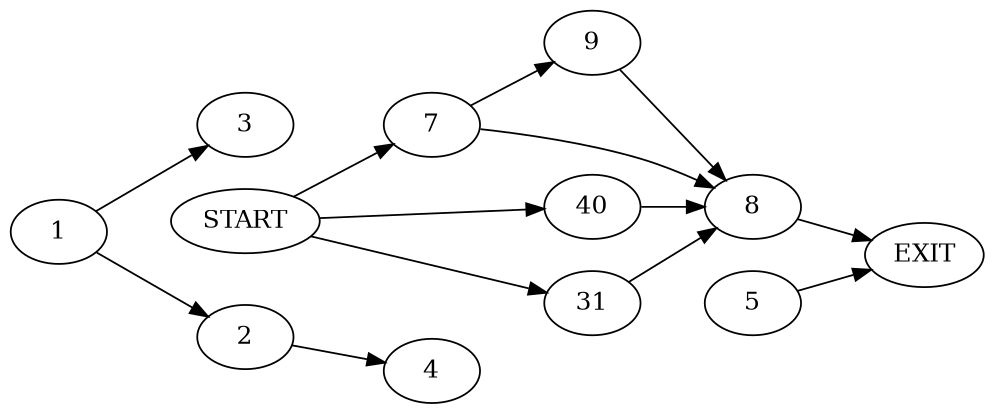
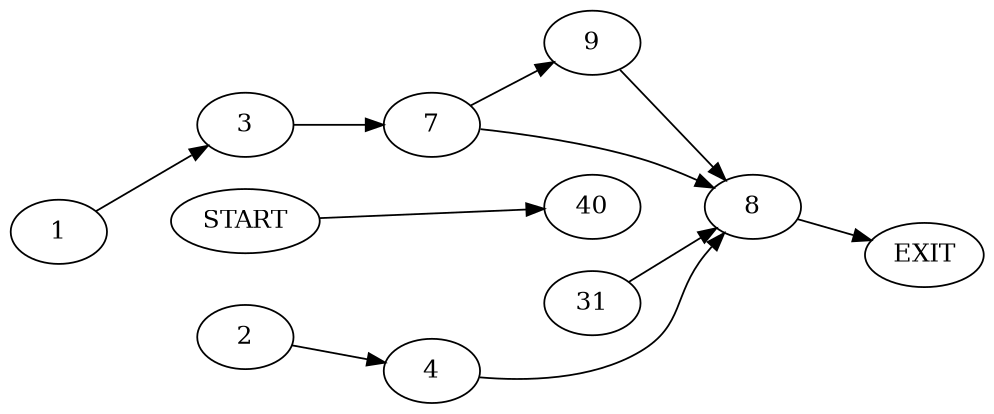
edge "START" -> "7": now "3" -> "7"
edge "40" -> "8": now "4" -> "8"
edge "START" -> "31": removed
edge "1" -> "2": removed
node "5": removed
